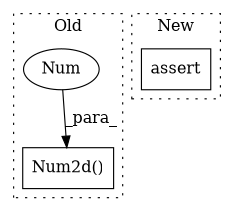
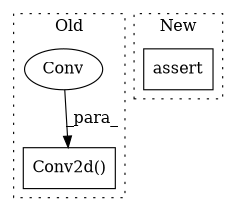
node "Num": label "Num" -> "Conv"
node "Num2d()": label "Num2d()" -> "Conv2d()"
